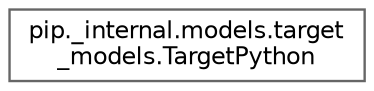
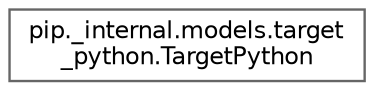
node "pip._internal.models.target _models.TargetPython": label "pip._internal.models.target _models.TargetPython" -> "pip._internal.models.target _python.TargetPython"
